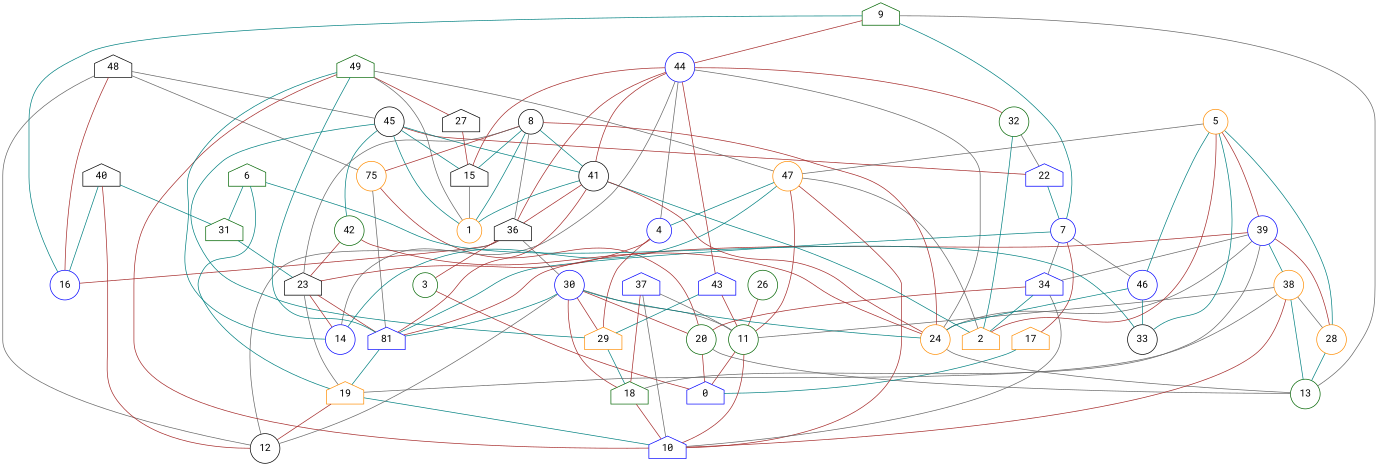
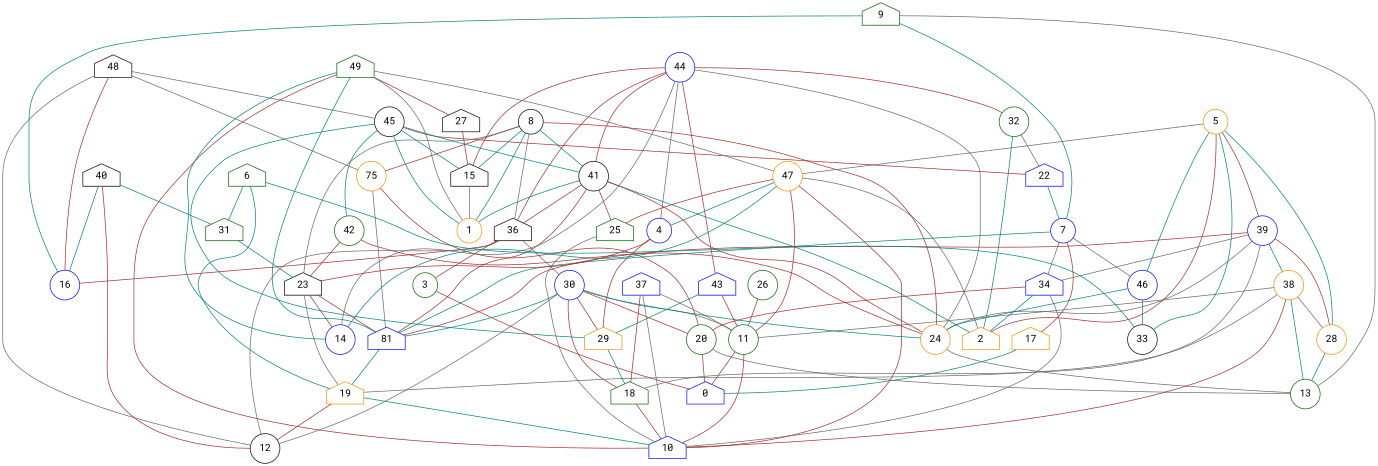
edge "9" -- "44": removed
node "25": added
